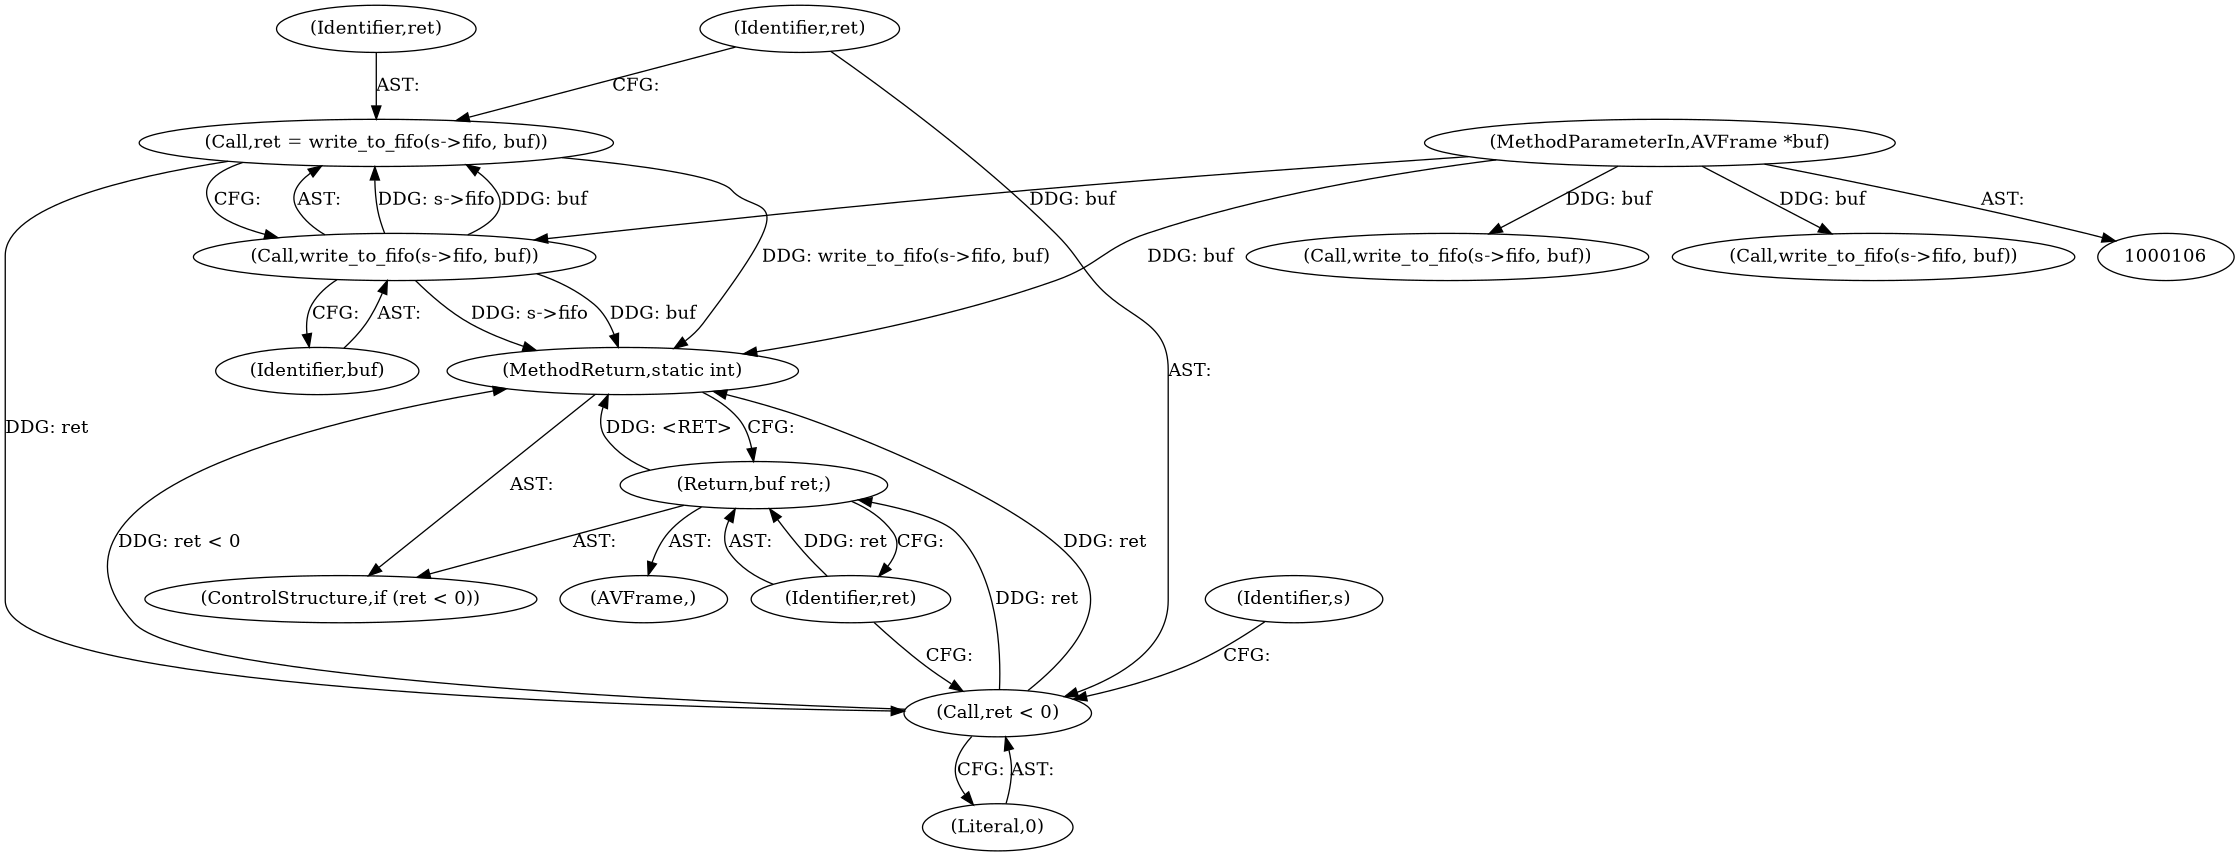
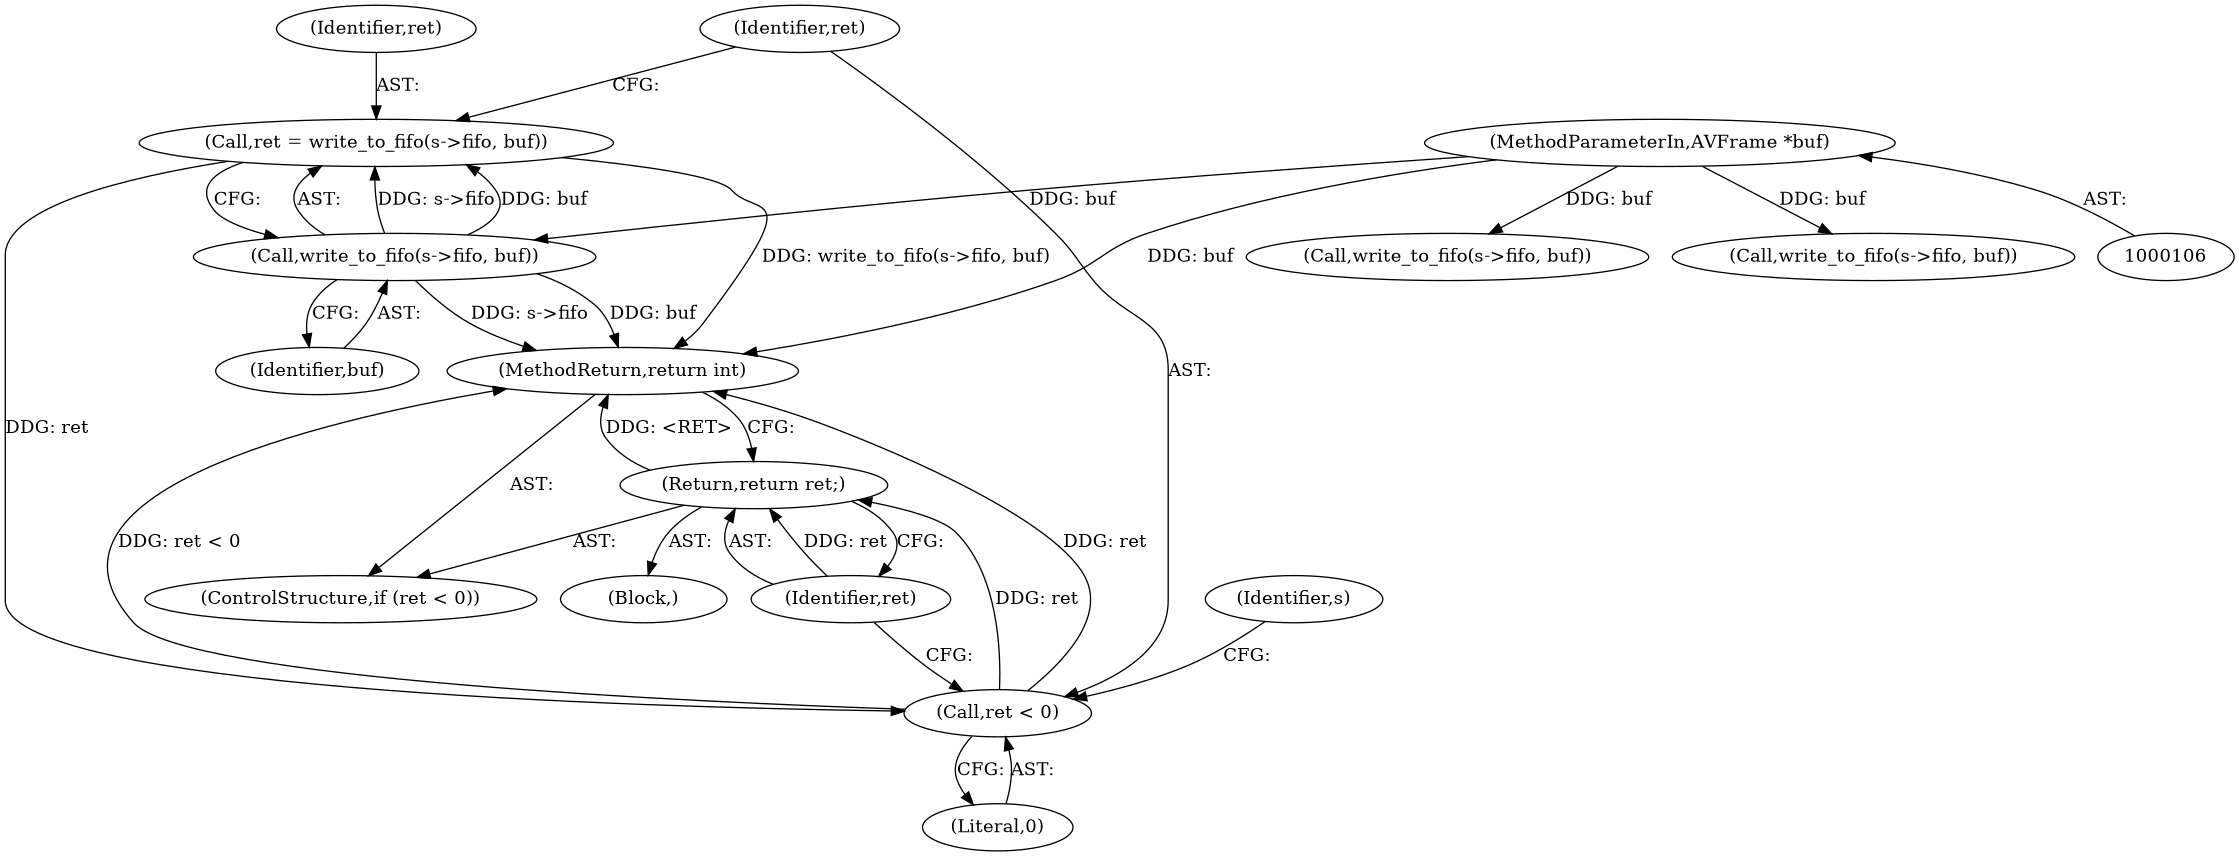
edge "(MethodParameterIn,AVFrame *buf)" -> "1000106": reversed
node "(MethodReturn,static int)": label "(MethodReturn,static int)" -> "(MethodReturn,return int)"
node "(Return,buf ret;)": label "(Return,buf ret;)" -> "(Return,return ret;)"
node "(AVFrame,)": label "(AVFrame,)" -> "(Block,)"
